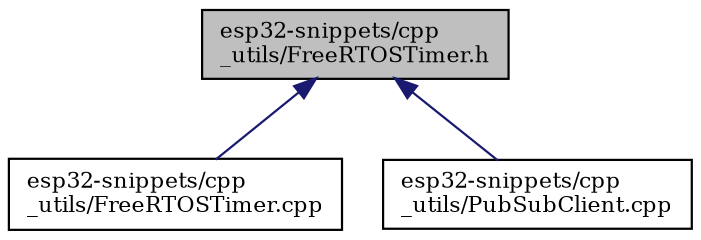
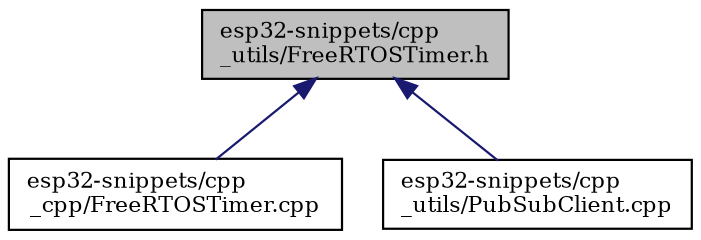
node "esp32-snippets/cpp _utils/FreeRTOSTimer.cpp": label "esp32-snippets/cpp _utils/FreeRTOSTimer.cpp" -> "esp32-snippets/cpp _cpp/FreeRTOSTimer.cpp"
